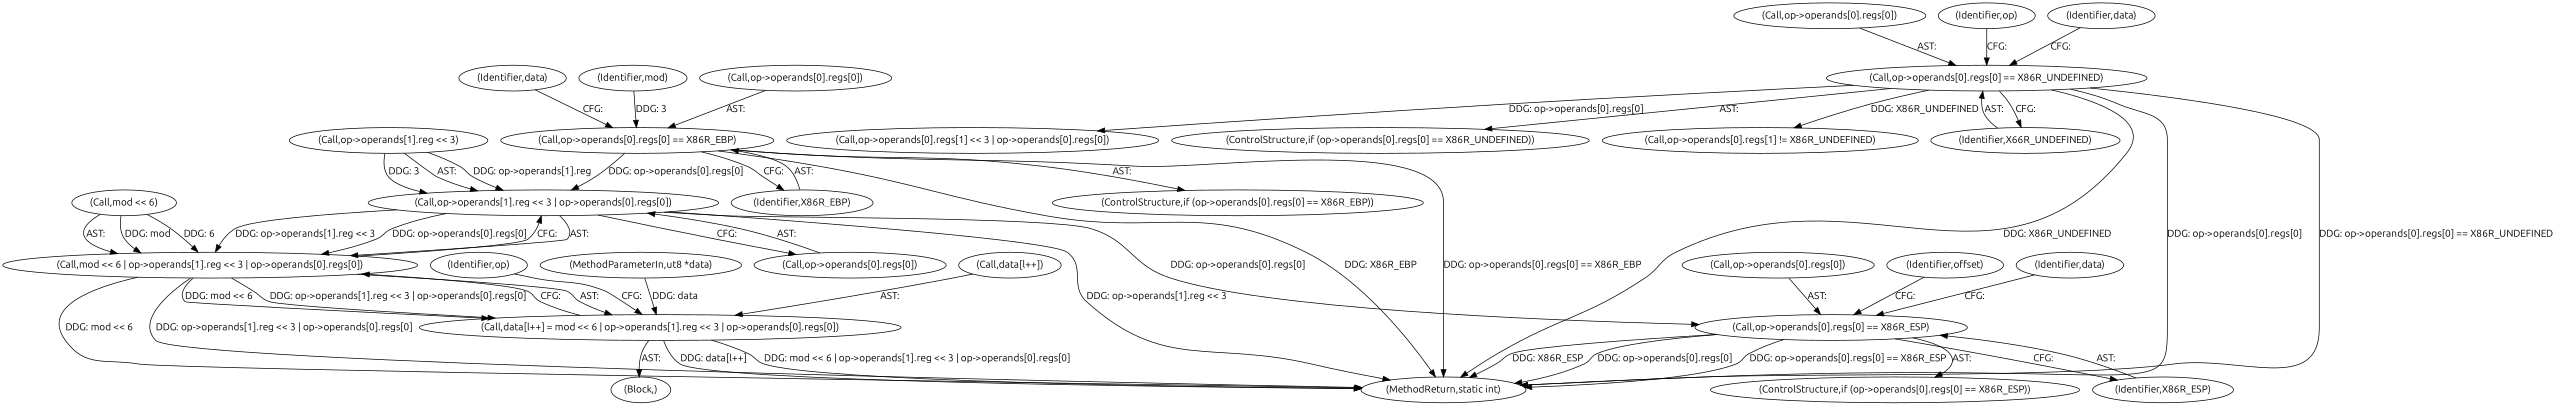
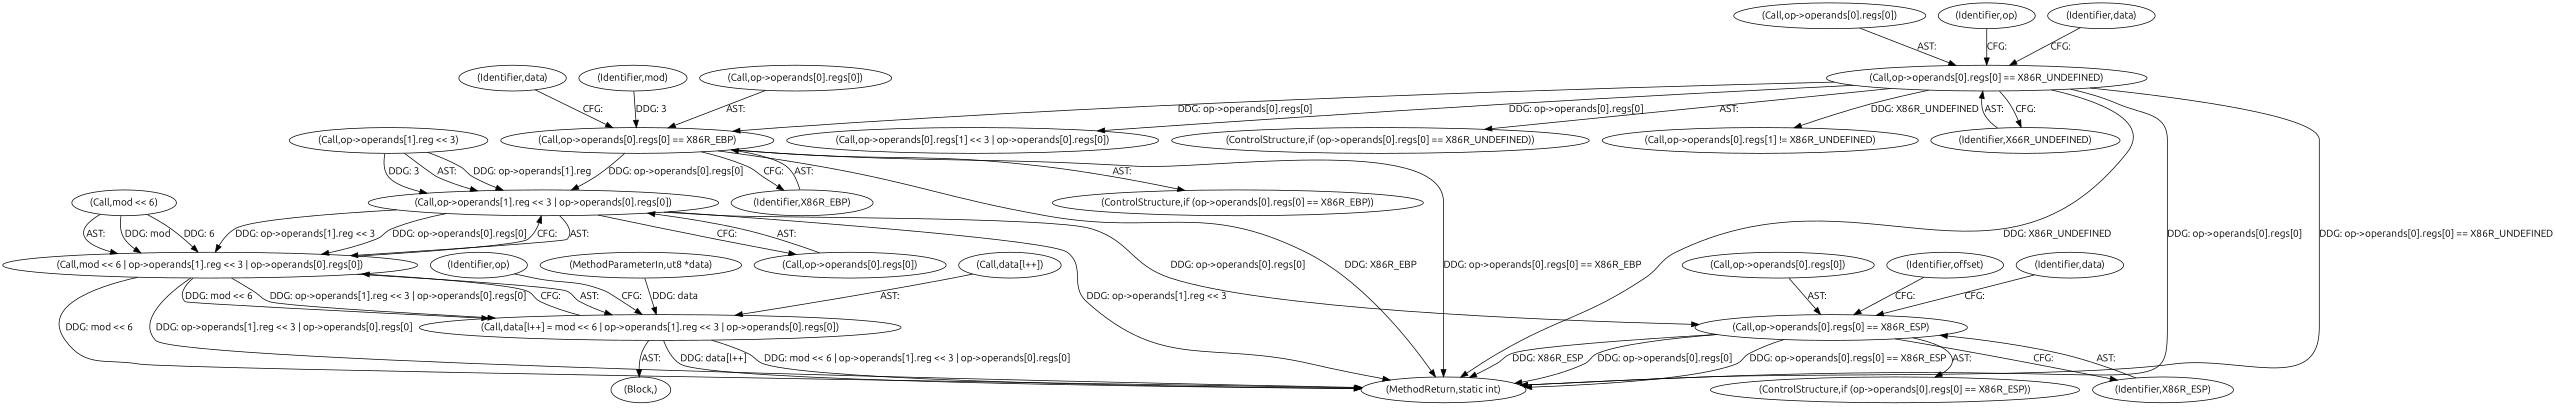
edge "(Call,op->operands[0].regs[0] == X86R_UNDEFINED)" -> "(Call,op->operands[0].regs[0] == X86R_EBP)": added, label "DDG: op->operands[0].regs[0]"
